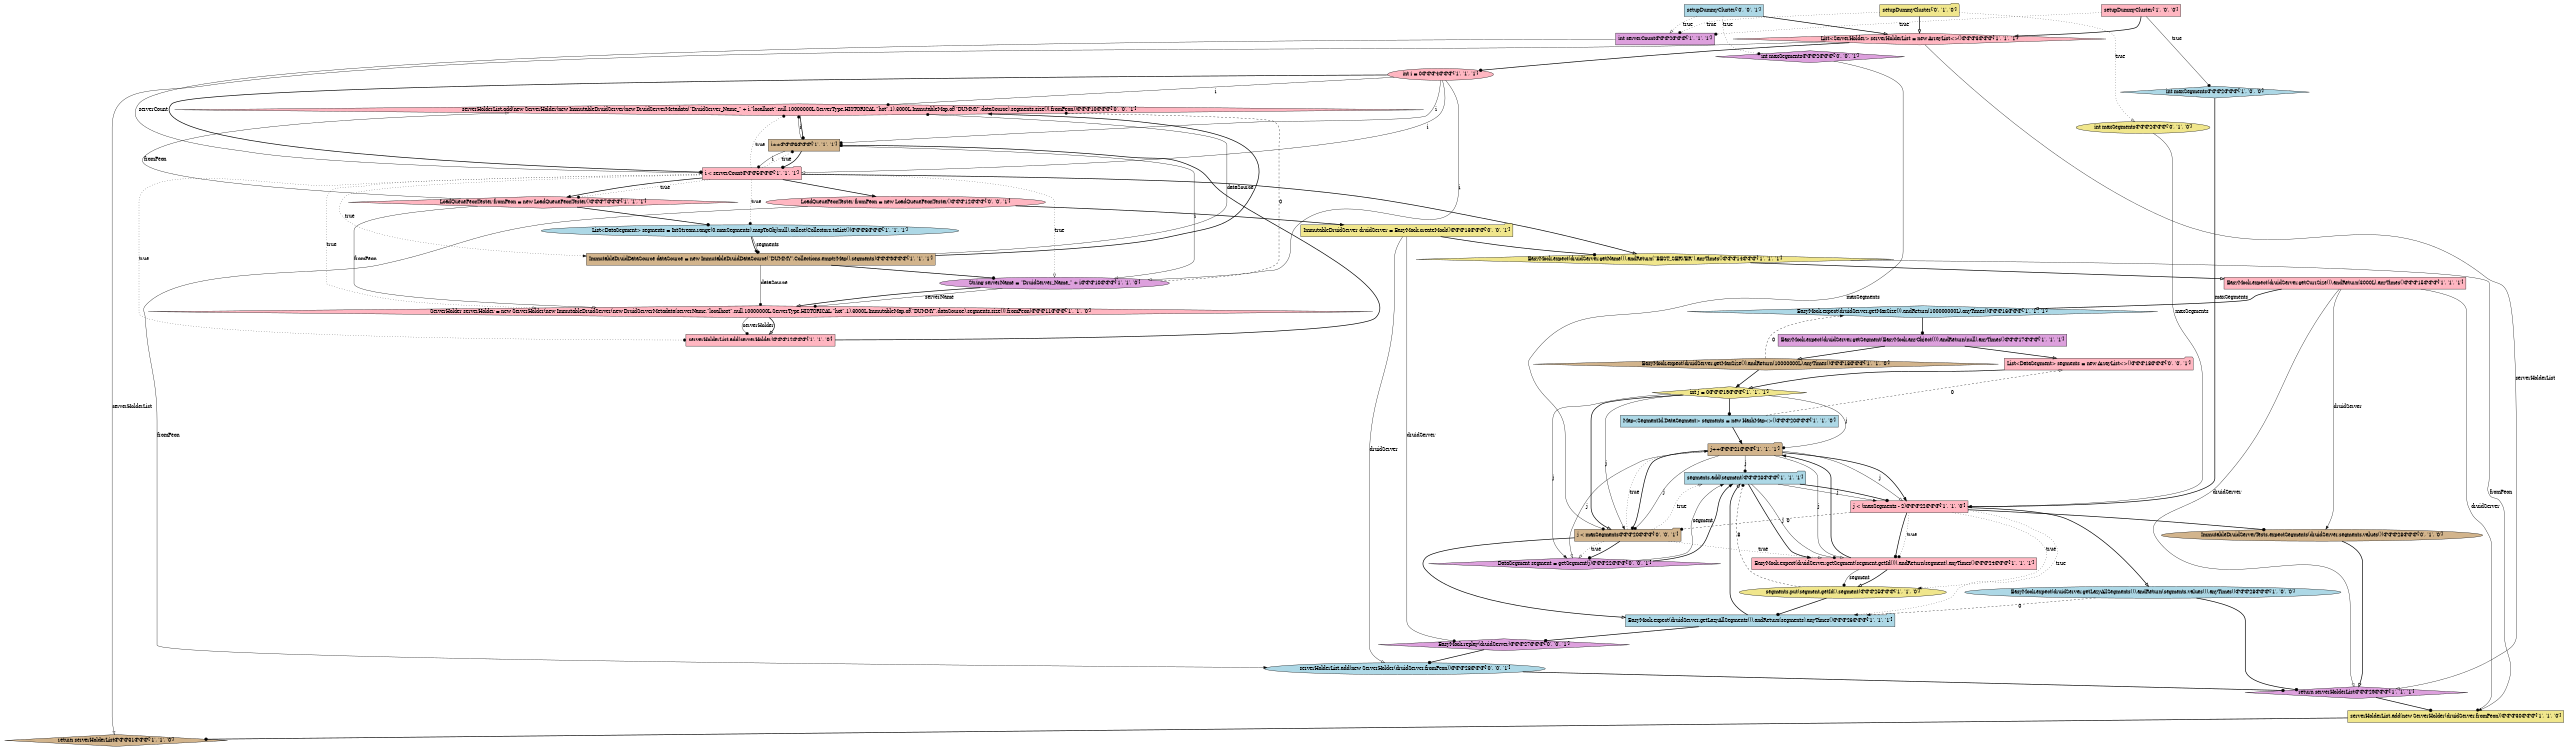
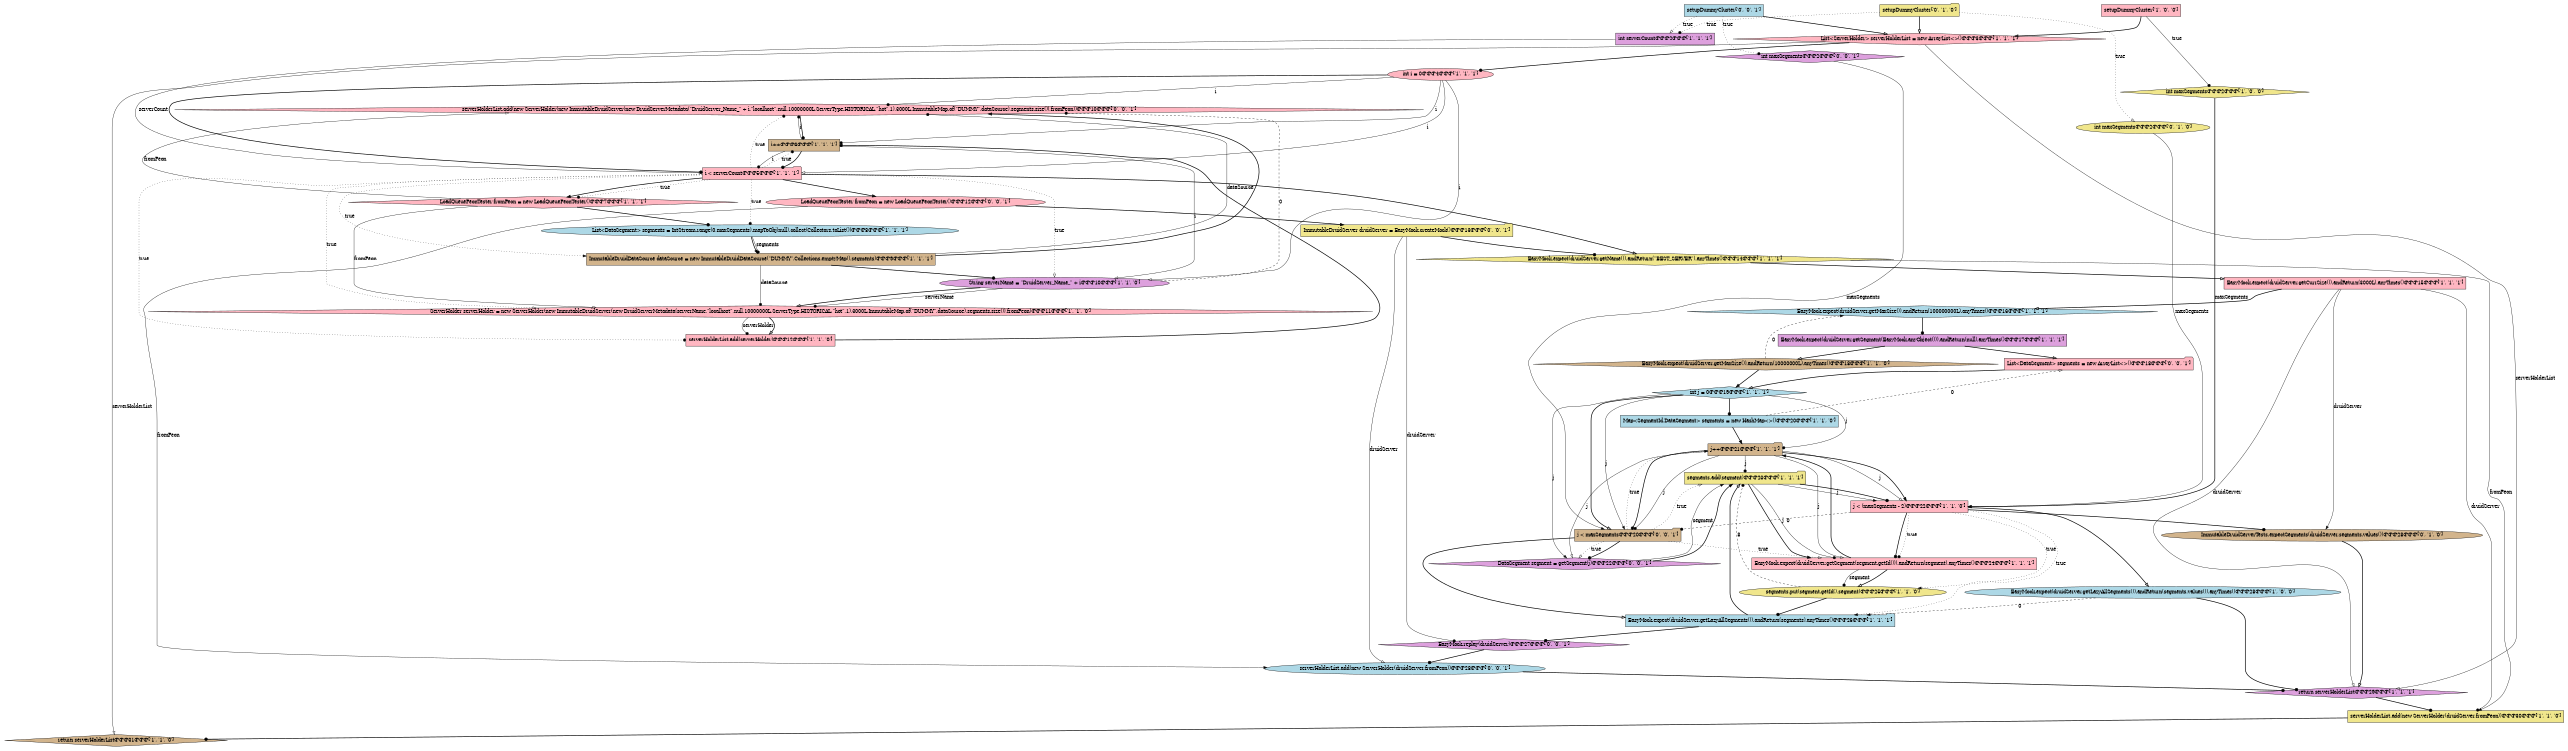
edge "setupDummyCluster['1', '0', '0']" -> "int serverCount@@@2@@@['1', '1', '1']": removed, label "true"
node "int maxSegments@@@2@@@['1', '0', '0']": fillcolor lightblue -> khaki
edge "int maxSegments@@@2@@@['0', '0', '1']" -> "j < maxSegments@@@20@@@['0', '0', '1']": arrowhead dot -> normal
node "int j = 0@@@19@@@['1', '1', '1']": fillcolor khaki -> lightblue
node "segments.add(segment)@@@23@@@['1', '1', '1']": fillcolor lightblue -> khaki
